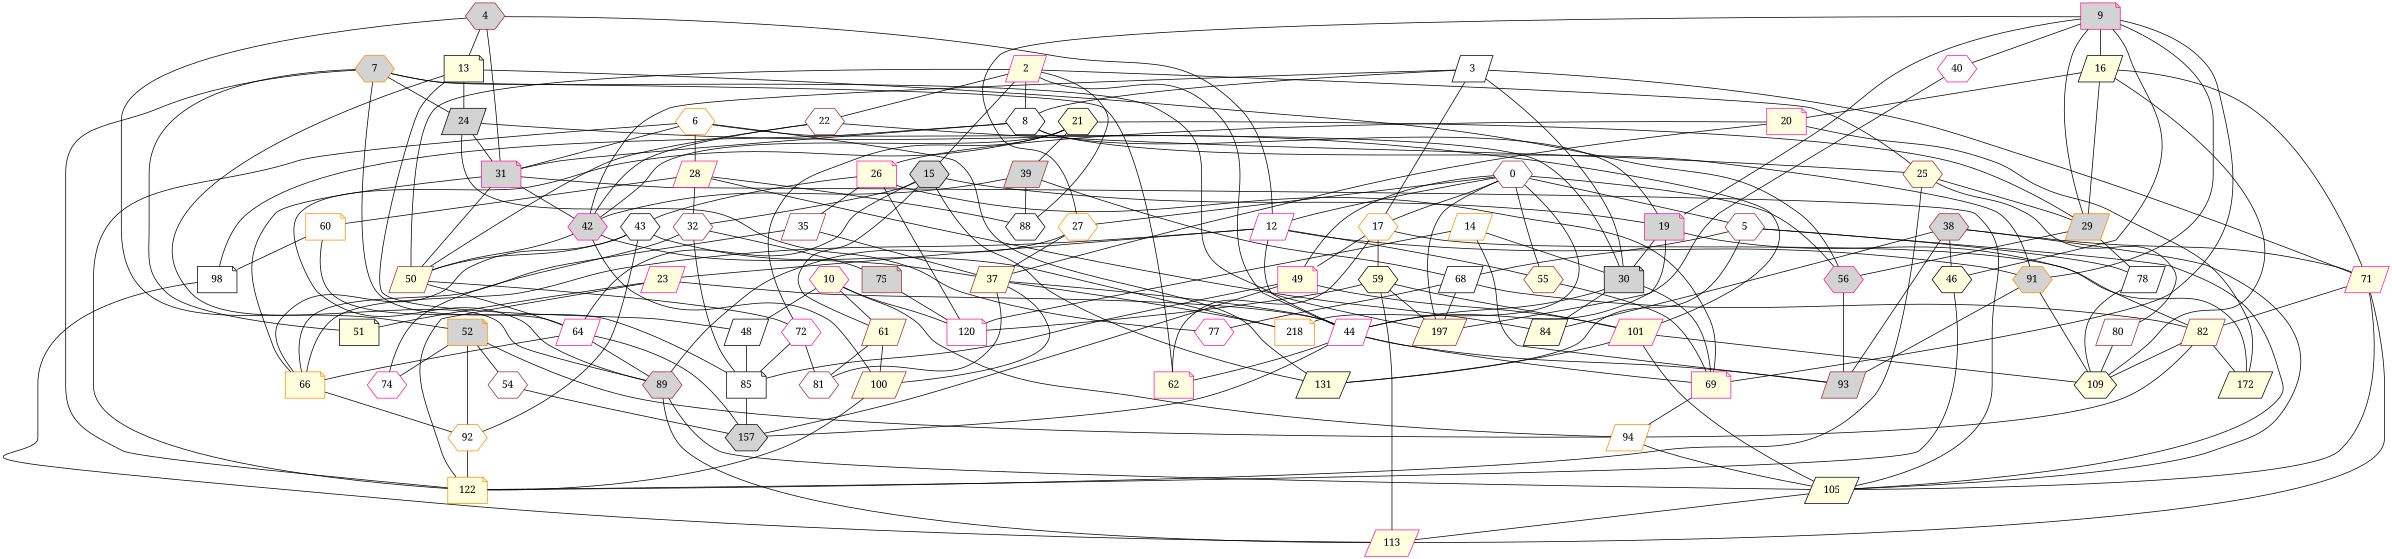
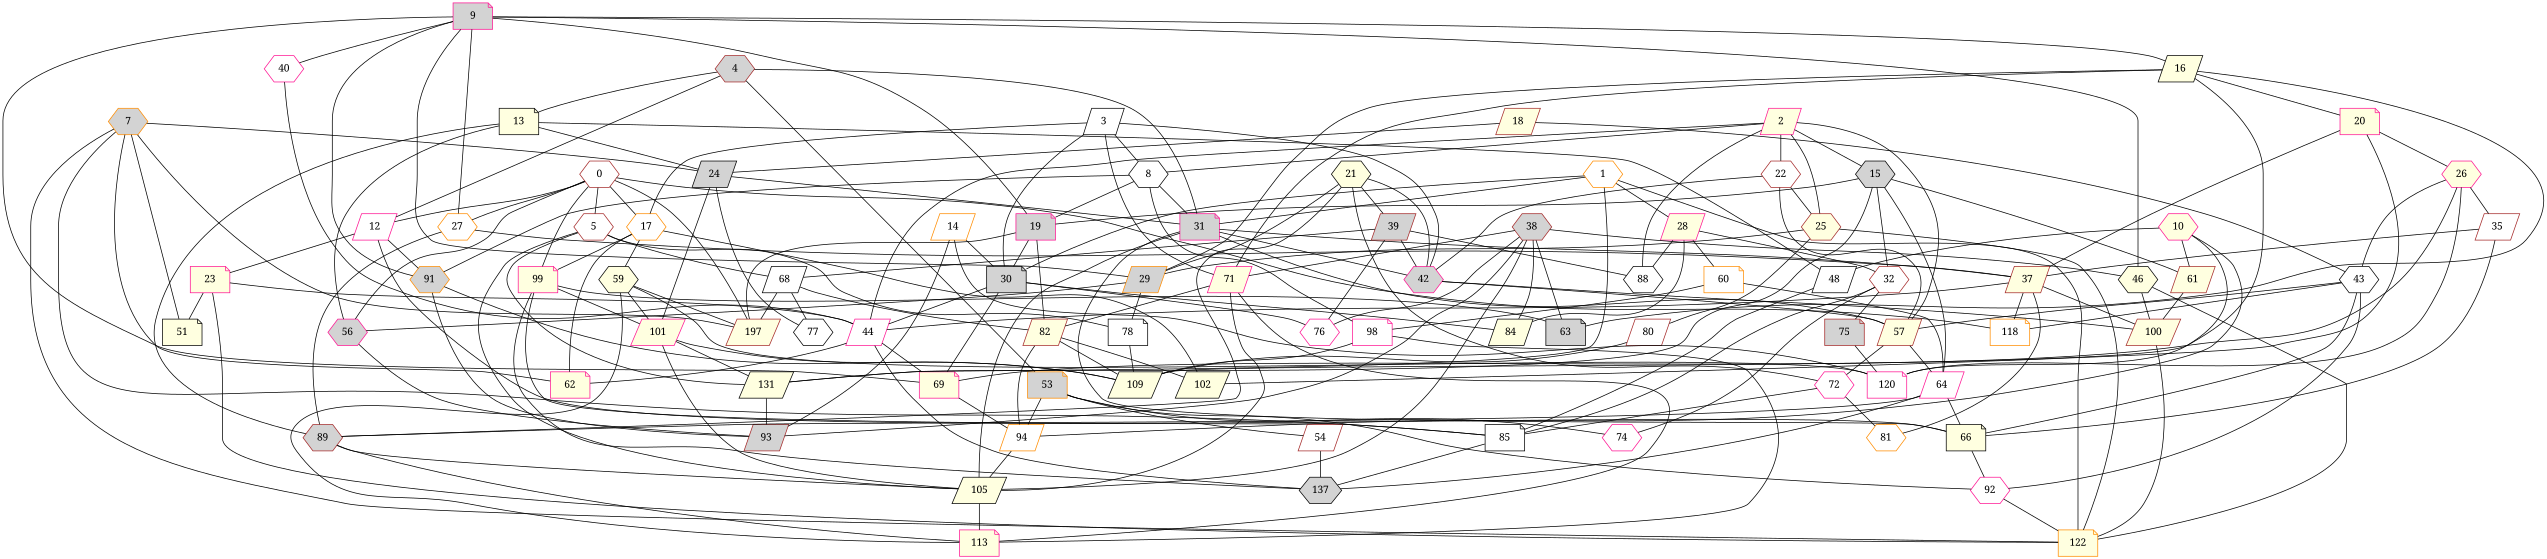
node "6": label "6" -> "1"
node "18": added
node "26": shape note -> hexagon
edge "42" -- "37": now "31" -- "37"
node "98": color black -> deeppink
node "50": label "50" -> "57"
node "23": shape parallelogram -> note
edge "12" -- "44": removed
node "49": label "49" -> "99"
node "55": removed
node "78": shape parallelogram -> note
edge "46" -- "100": added
node "52": label "52" -> "53"
node "77": color deeppink -> black
node "218": label "218" -> "118"
node "76": added
node "63": added
edge "61" -- "81": removed
edge "98" -- "109": added
edge "44" -- "93": now "131" -- "93"
node "66": color darkorange -> black
node "54": shape hexagon -> parallelogram
node "81": color brown -> darkorange
node "109": shape hexagon -> parallelogram
node "172": label "172" -> "102"
node "92": color darkorange -> deeppink
node "157": label "157" -> "137"
node "113": shape parallelogram -> note
